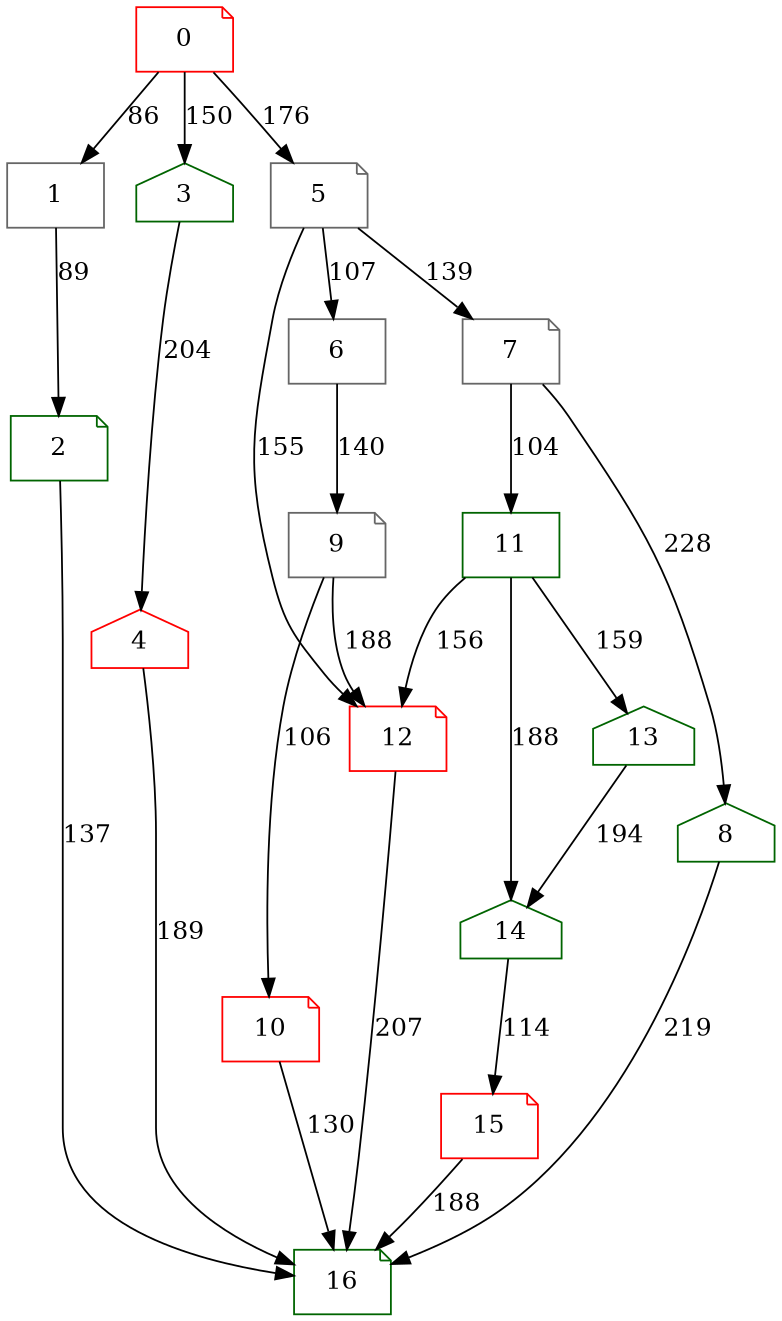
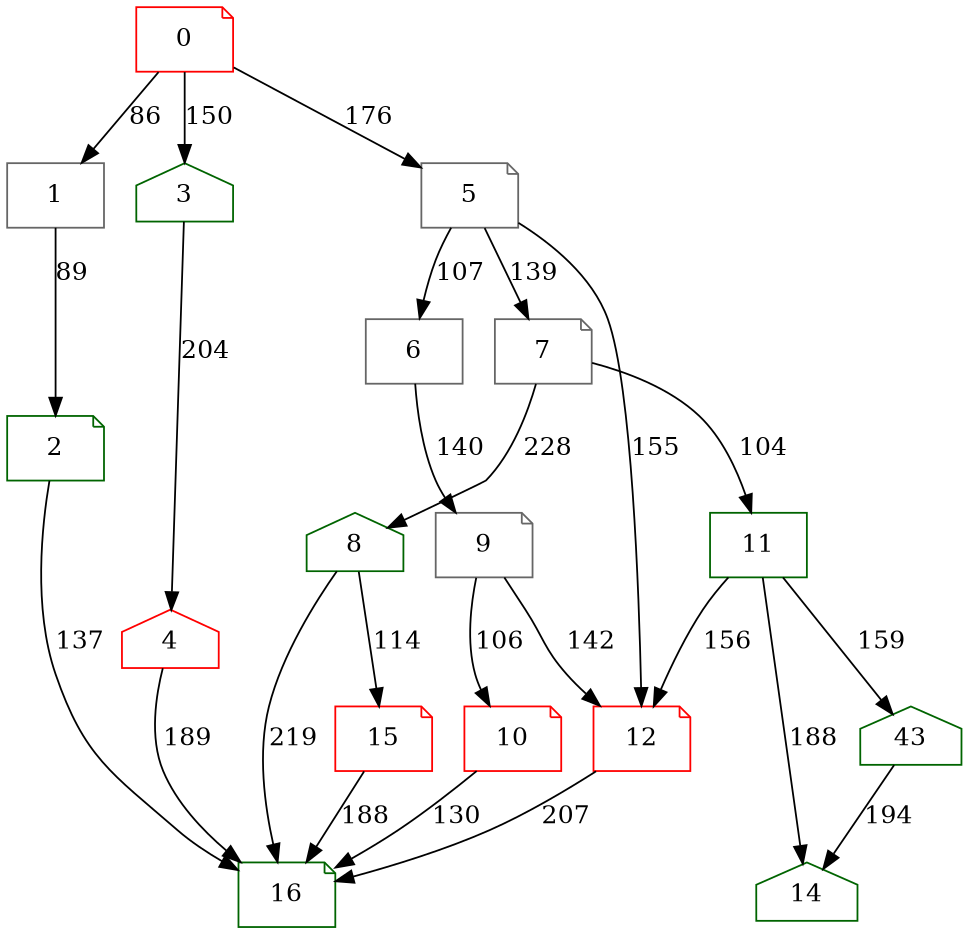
edge "9" -> "12": label "188" -> "142"
node "13": label "13" -> "43"
edge "14" -> "15": now "8" -> "15"
